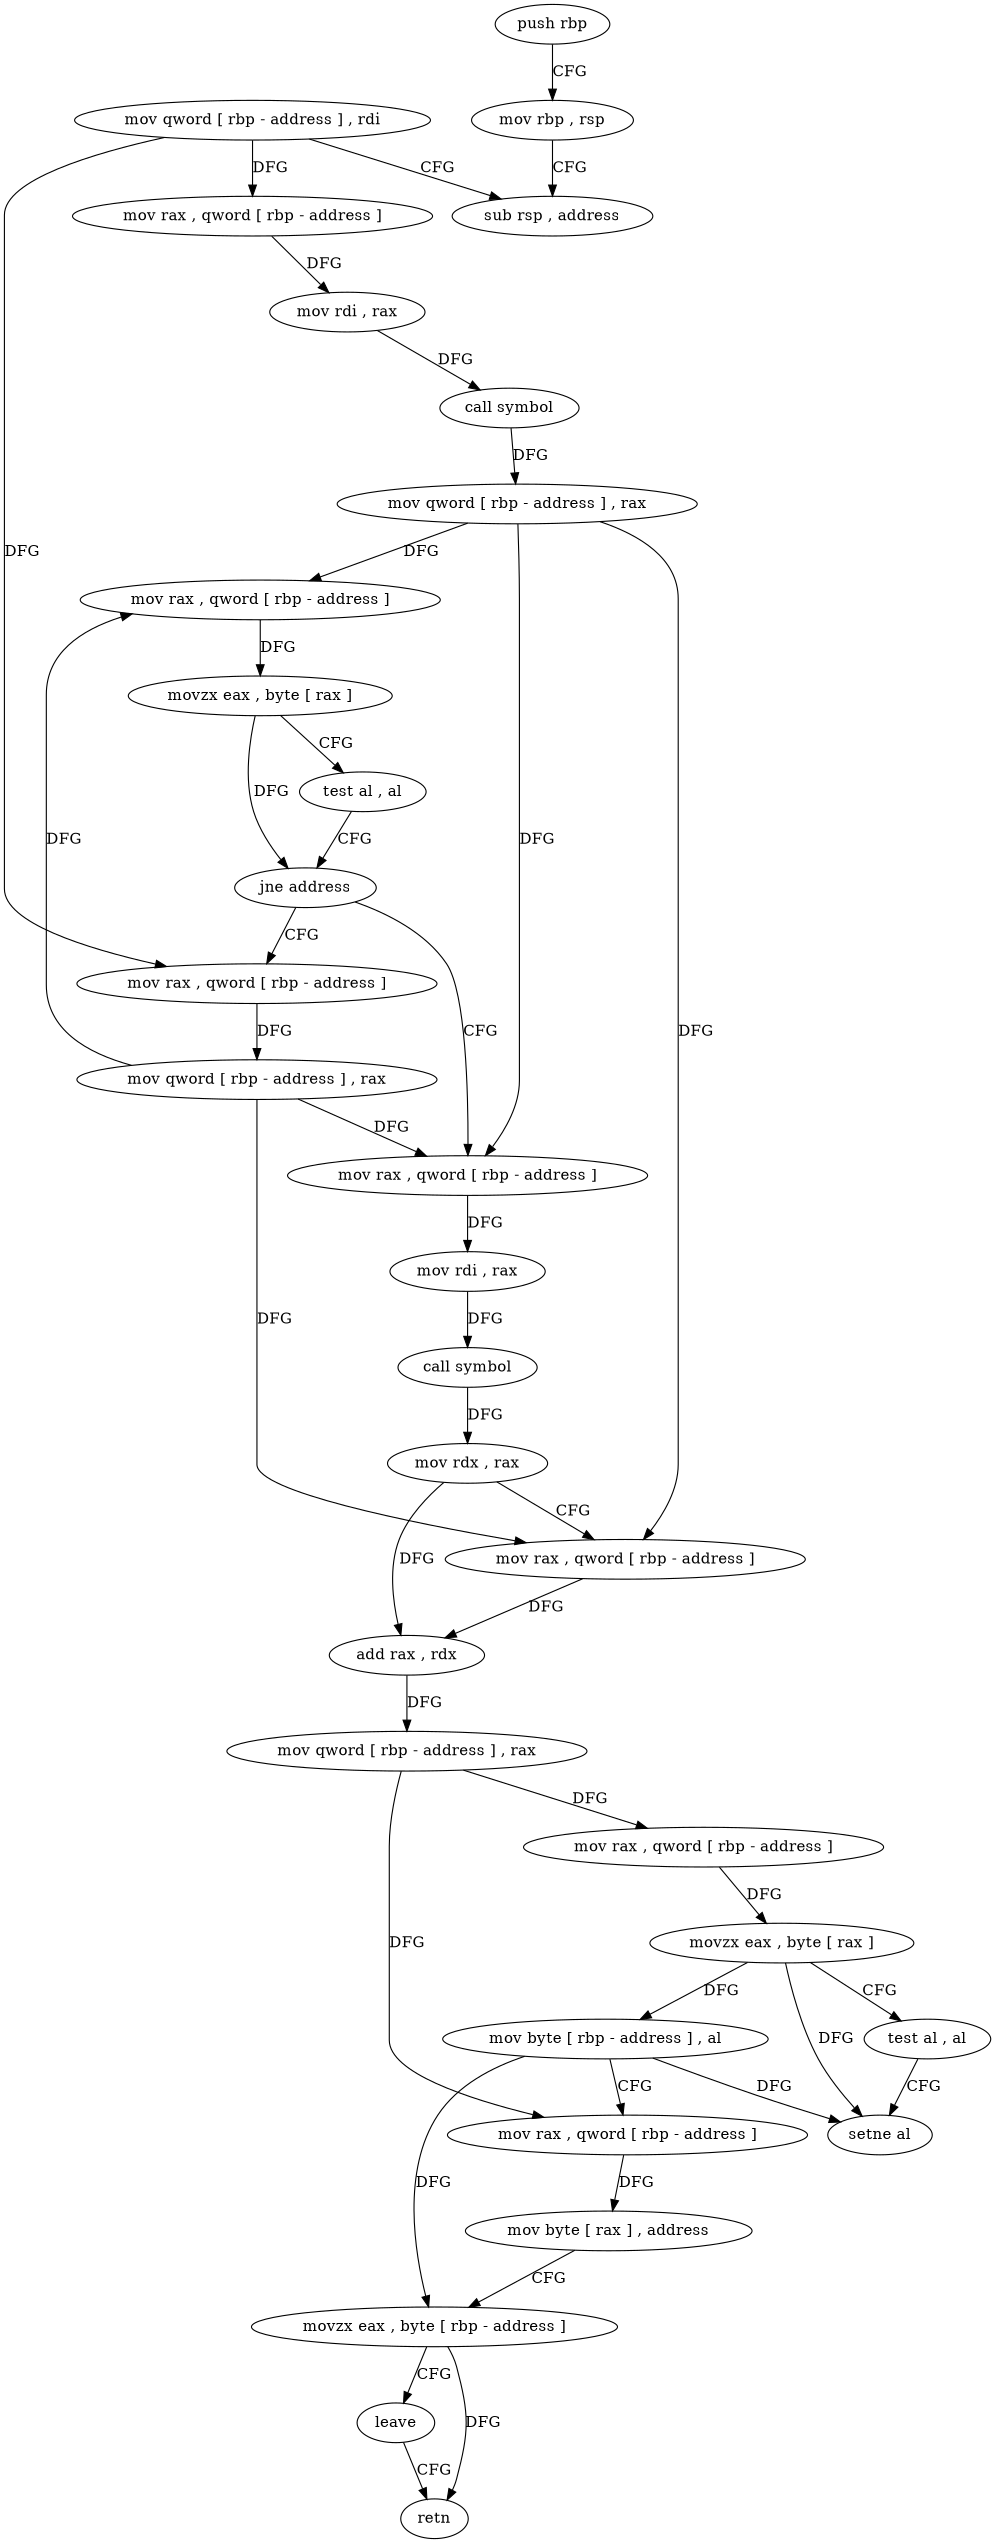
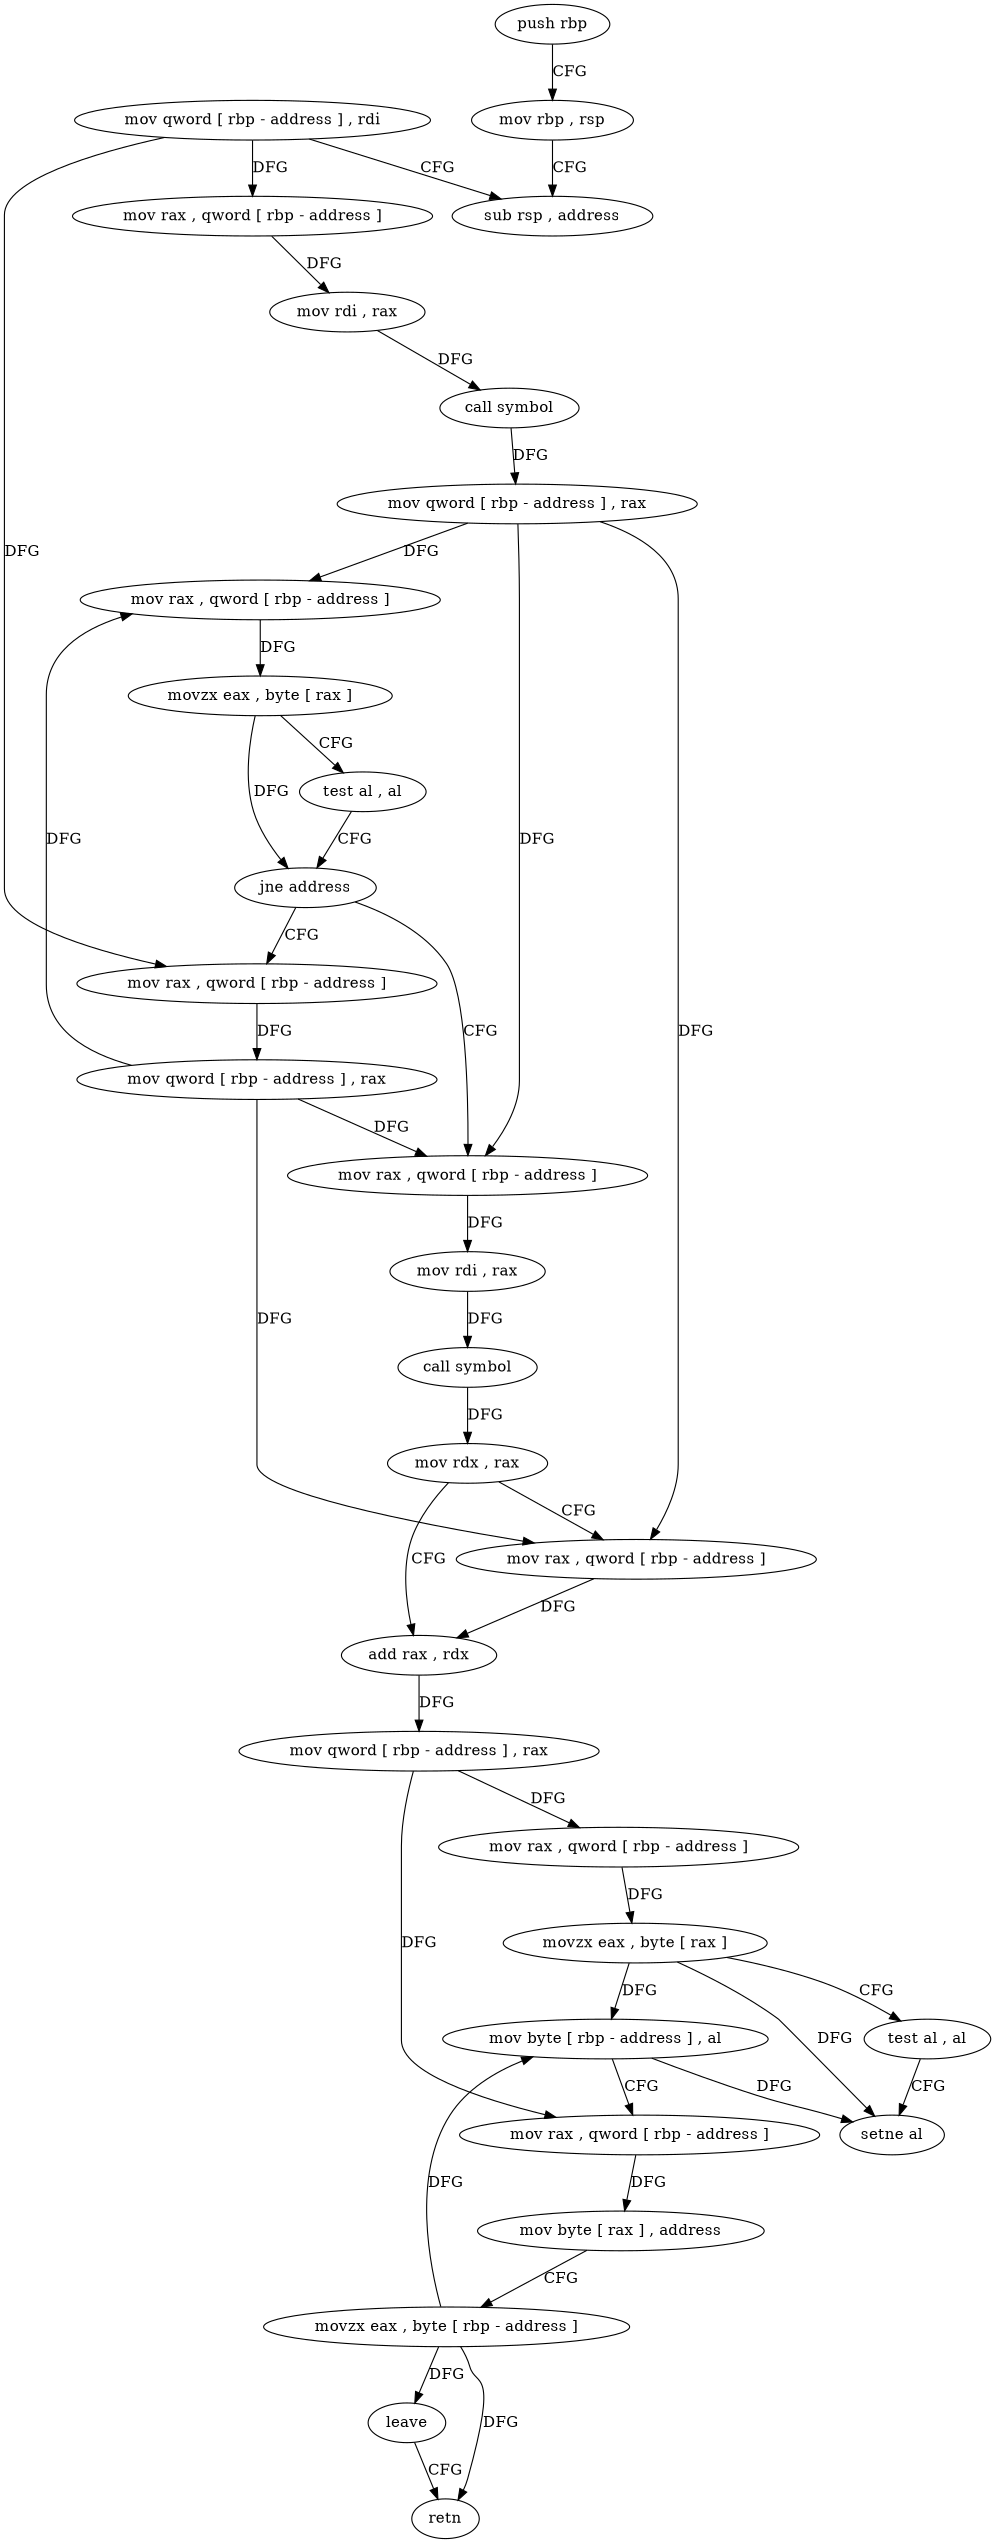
edge "mov rdx , rax" -> "add rax , rdx": label "DFG" -> "CFG"
edge "mov byte [ rbp - address ] , al" -> "movzx eax , byte [ rbp - address ]": reversed
edge "movzx eax , byte [ rbp - address ]" -> "leave": label "CFG" -> "DFG"
